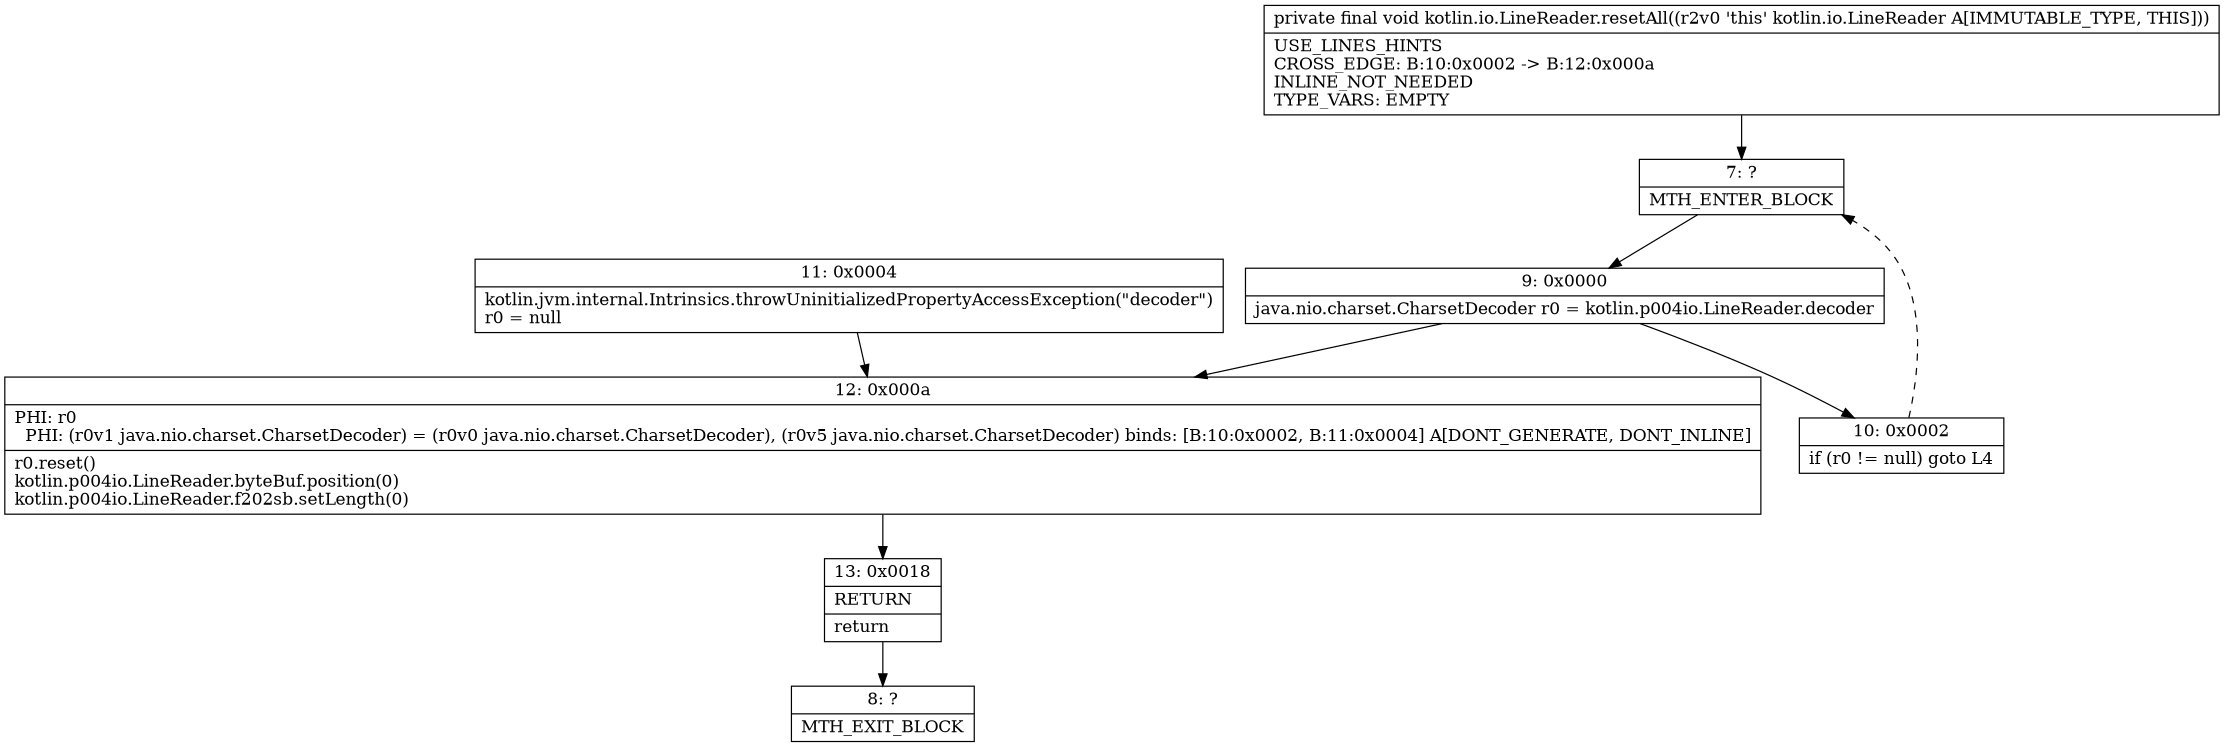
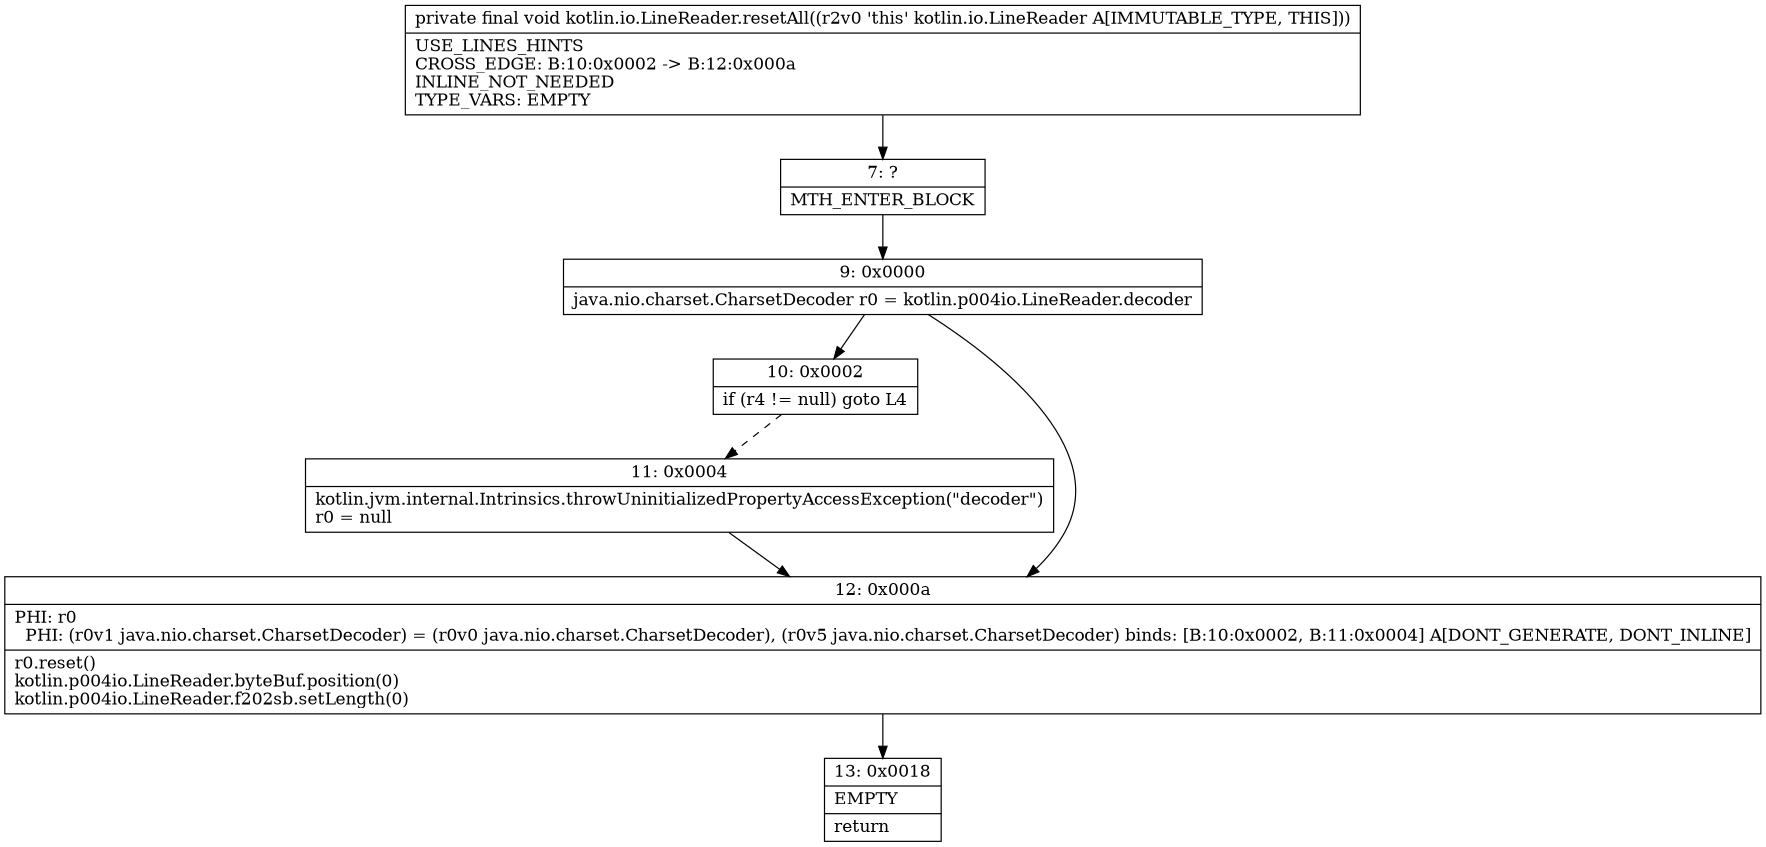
edge "10: 0x0002" -> "7: ?": now "10: 0x0002" -> "11: 0x0004"
node "10: 0x0002": text "if (r0 != null) goto L4" -> "if (r4 != null) goto L4"
node "13: 0x0018": text "RETURN" -> "EMPTY"
node "8: ?": removed
